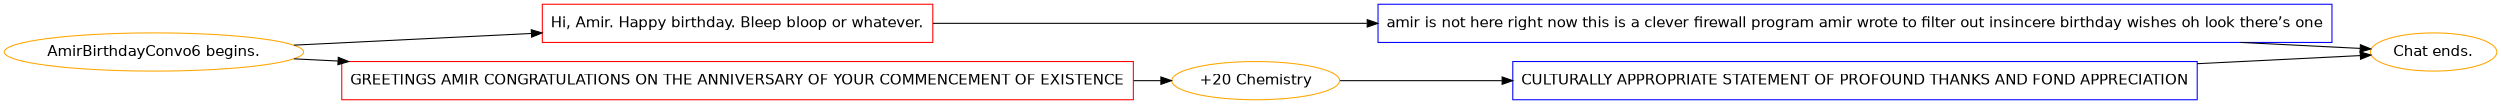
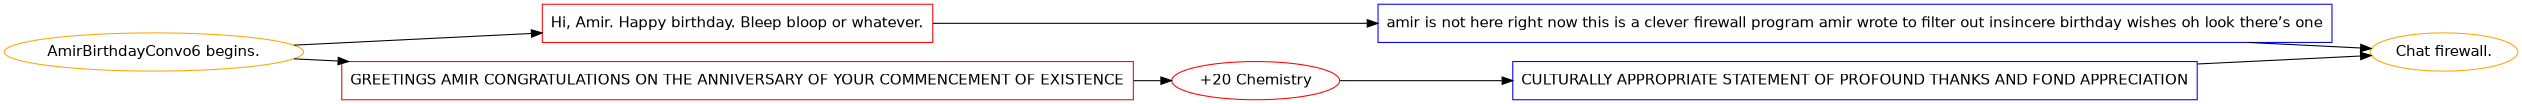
node "Chat ends.": label "Chat ends." -> "Chat firewall."
node "+20 Chemistry": color orange -> red
